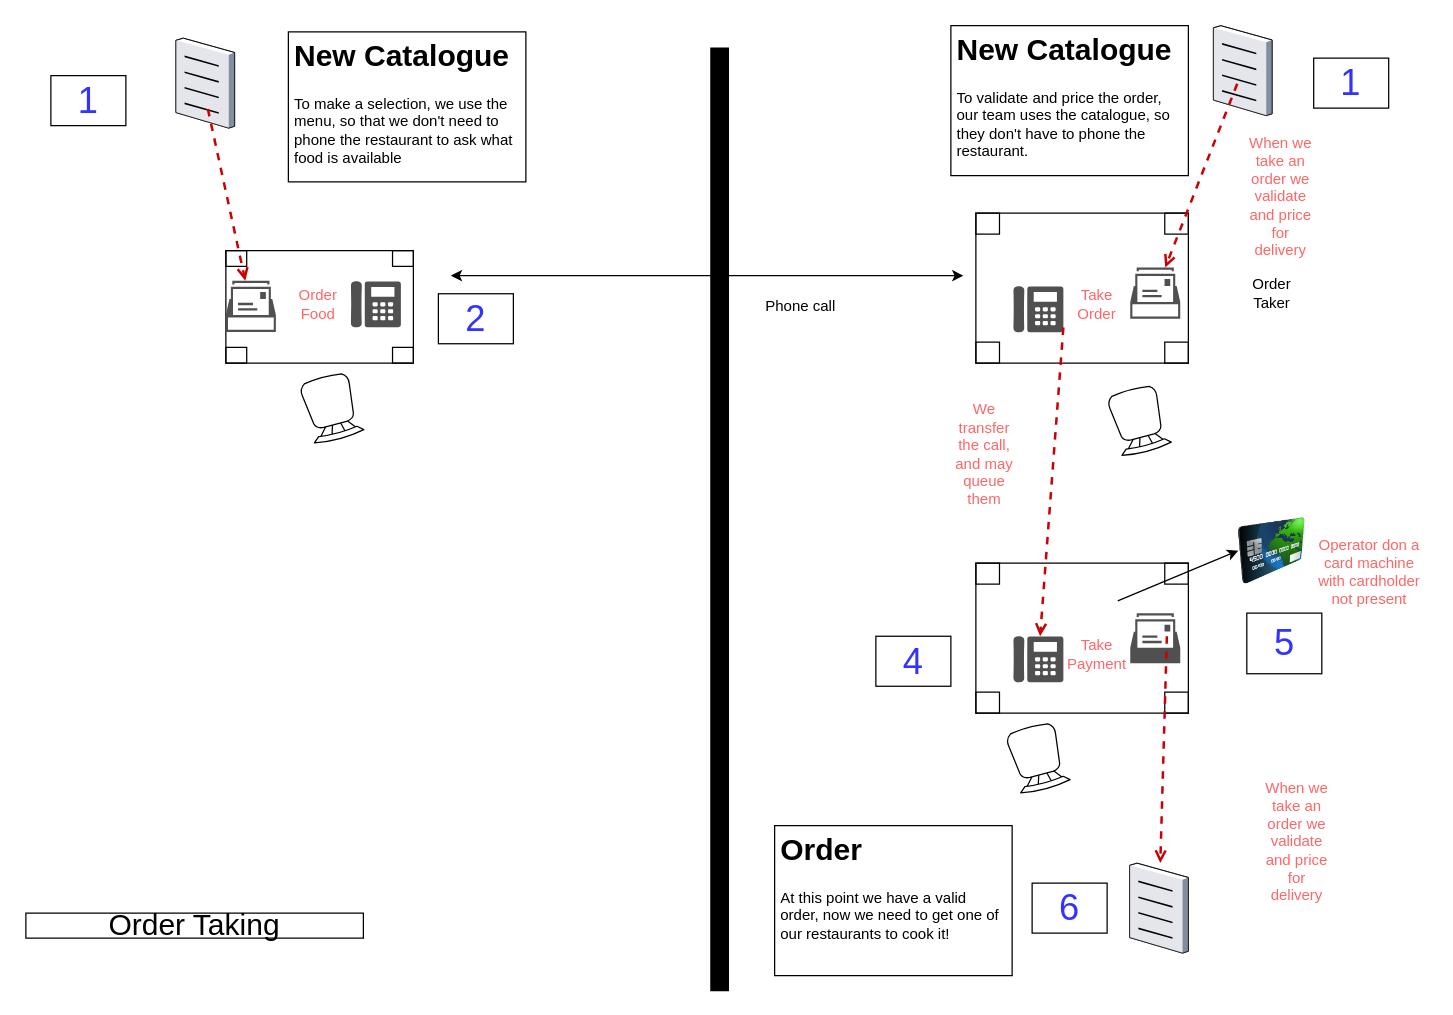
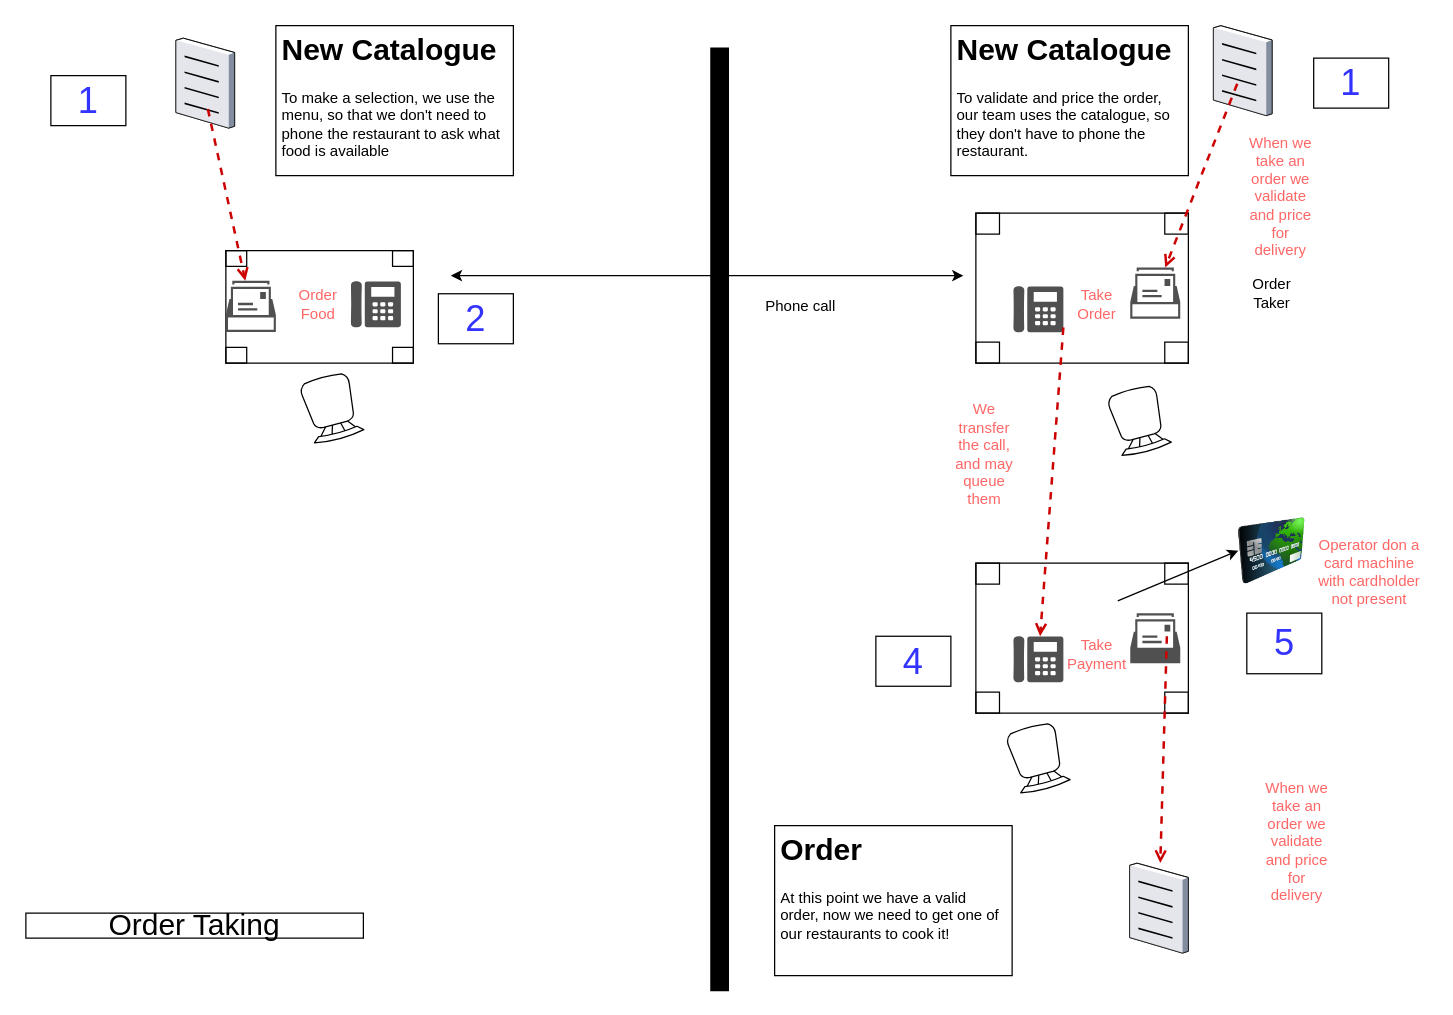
node "New CatalogueTo make a selection, we use the menu, so that we don't need to phone the restaurant to ask what food is available": moved (407, 107) -> (394, 101)
node "6": removed
